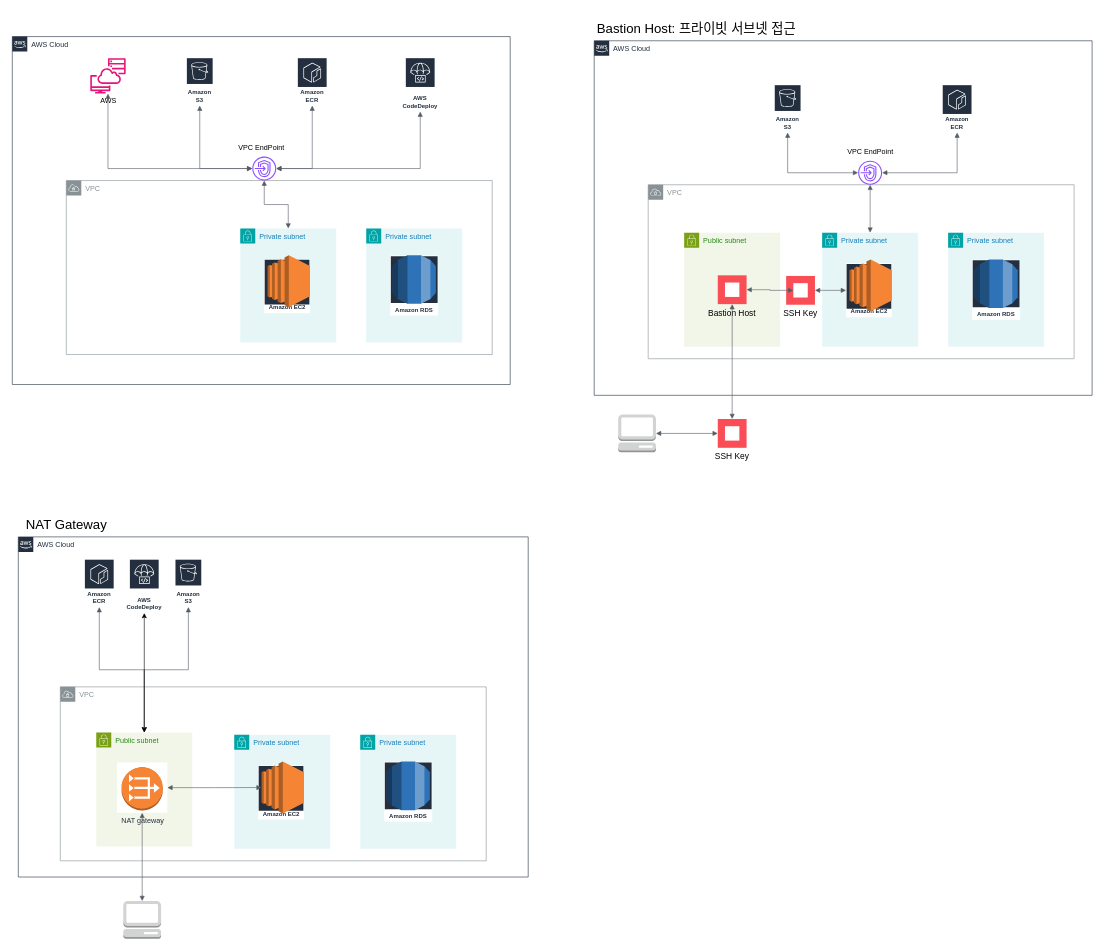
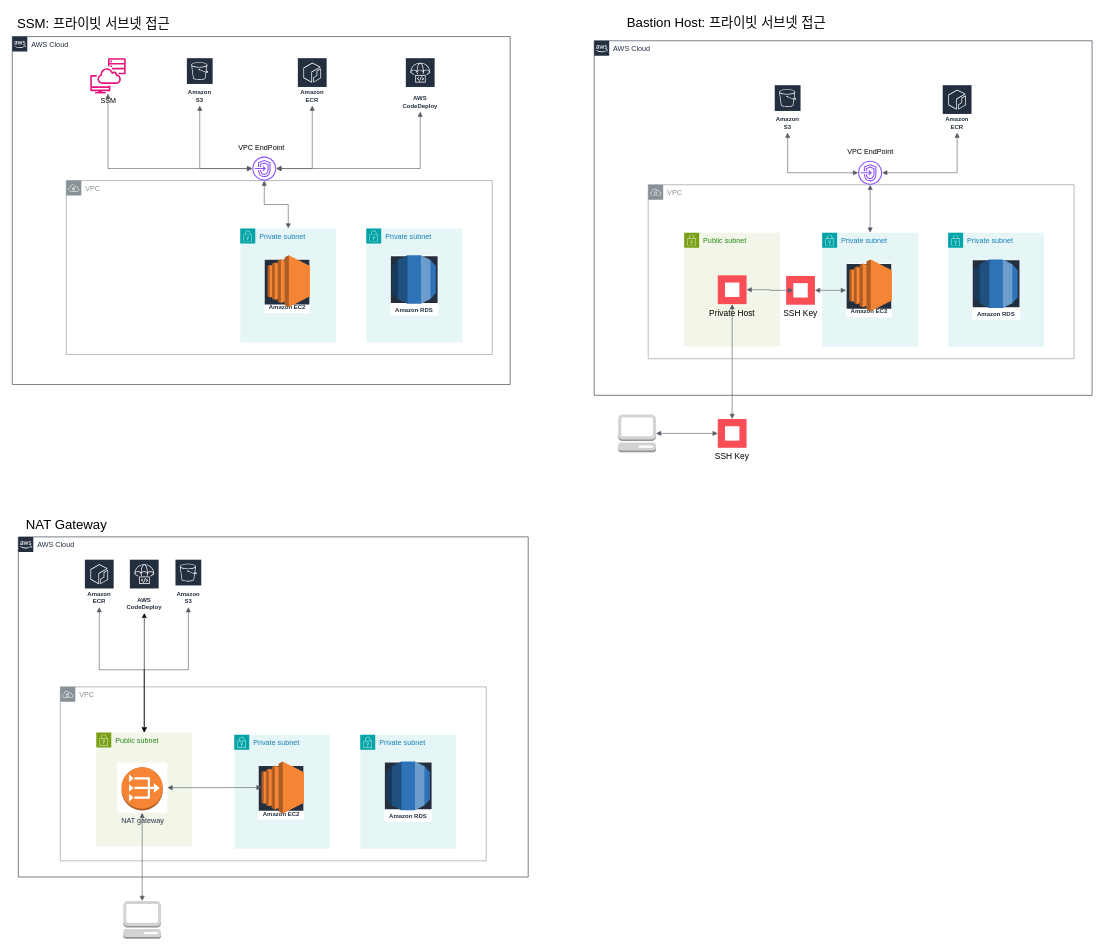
node "SSM: 프라이빗 서브넷 접근": added
node "Bastion Host: 프라이빗 서브넷 접근": moved (696, 29) -> (726, 23)
node "AWS": label "AWS" -> "SSM"
node "Bastion Host": label "Bastion Host" -> "Private Host"
